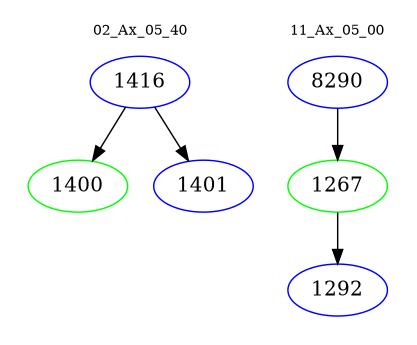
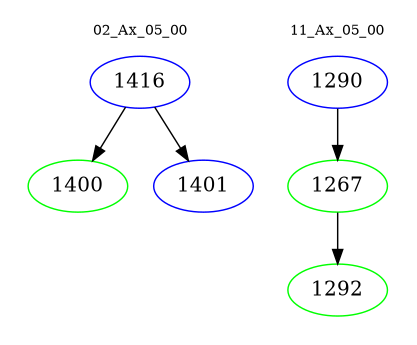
cluster "02_Ax_05_40": label "02_Ax_05_40" -> "02_Ax_05_00"
node "8290": label "8290" -> "1290"
node "1292": color blue -> green
